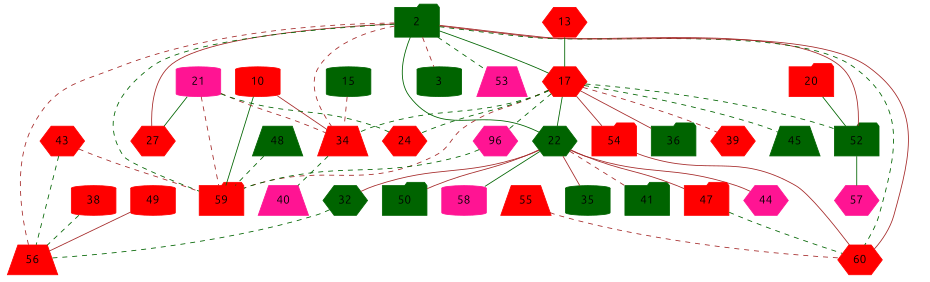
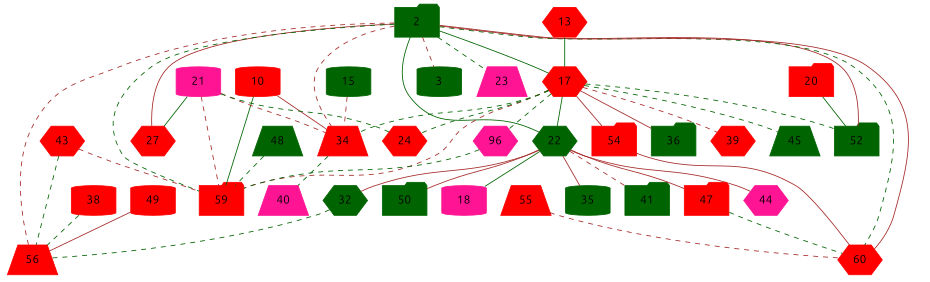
node "53": label "53" -> "23"
node "58": label "58" -> "18"
node "57": removed
